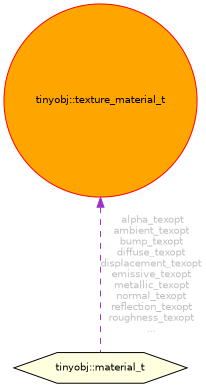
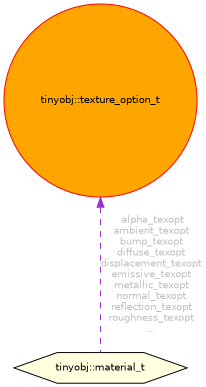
node "tinyobj::texture_material_t": label "tinyobj::texture_material_t" -> "tinyobj::texture_option_t"
